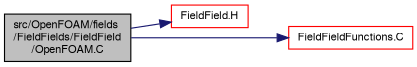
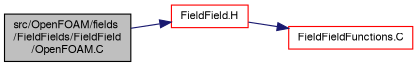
edge "src/OpenFOAM/fields /FieldFields/FieldField /OpenFOAM.C" -> "FieldFieldFunctions.C": now "FieldField.H" -> "FieldFieldFunctions.C"
